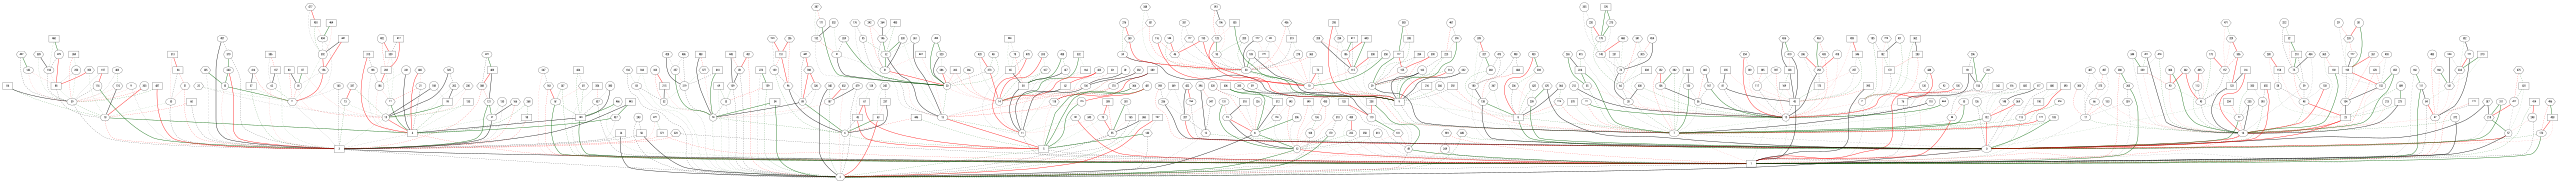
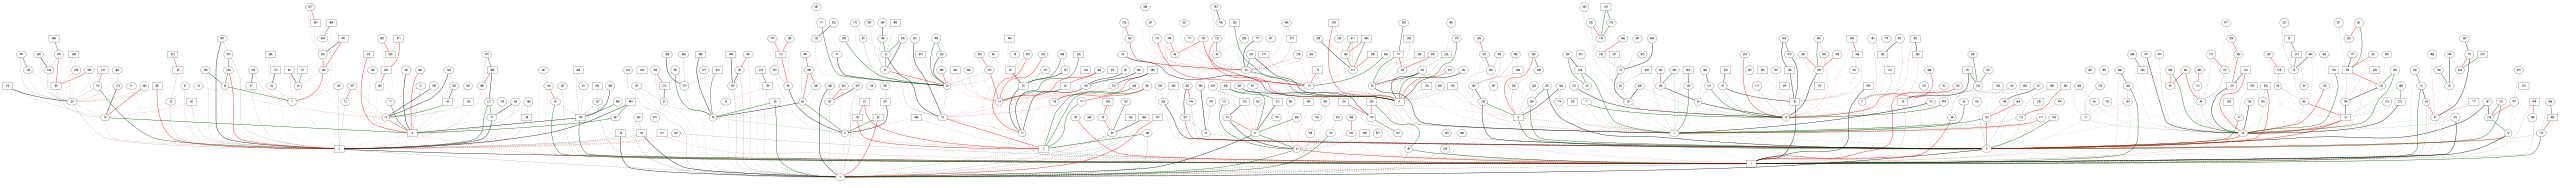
node "69": removed
edge "39" -- "18": color darkgreen -> red
